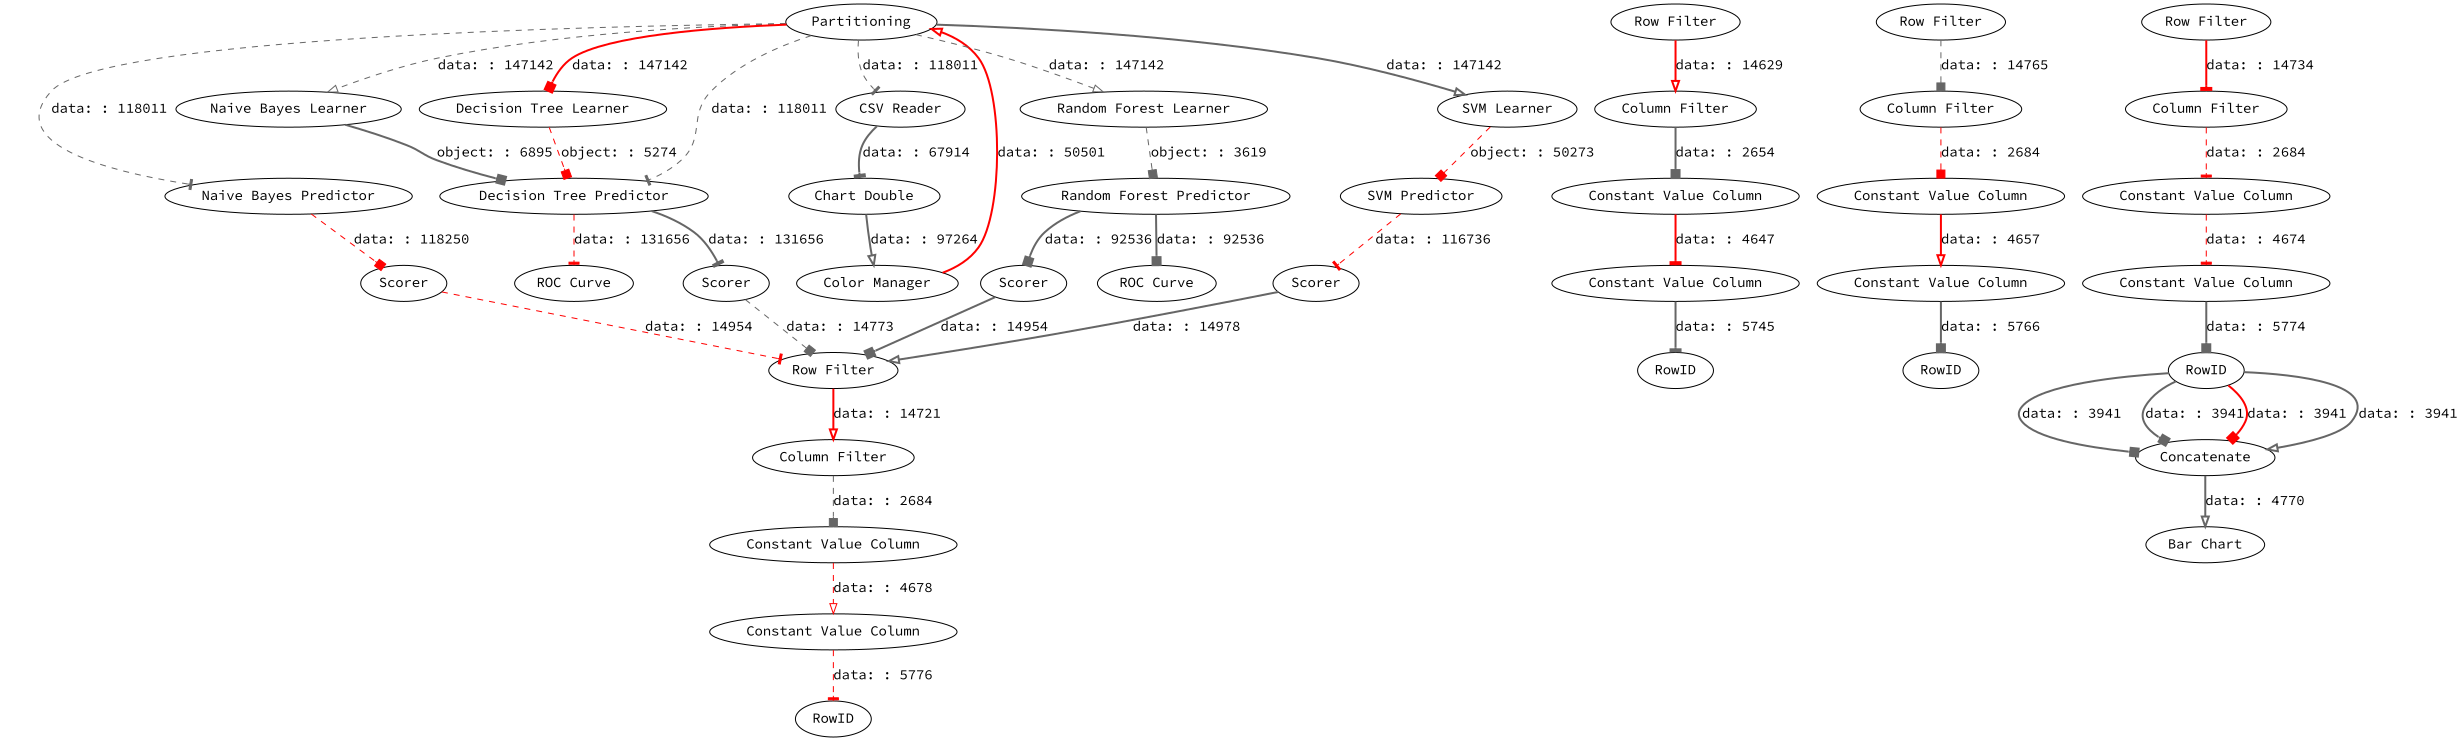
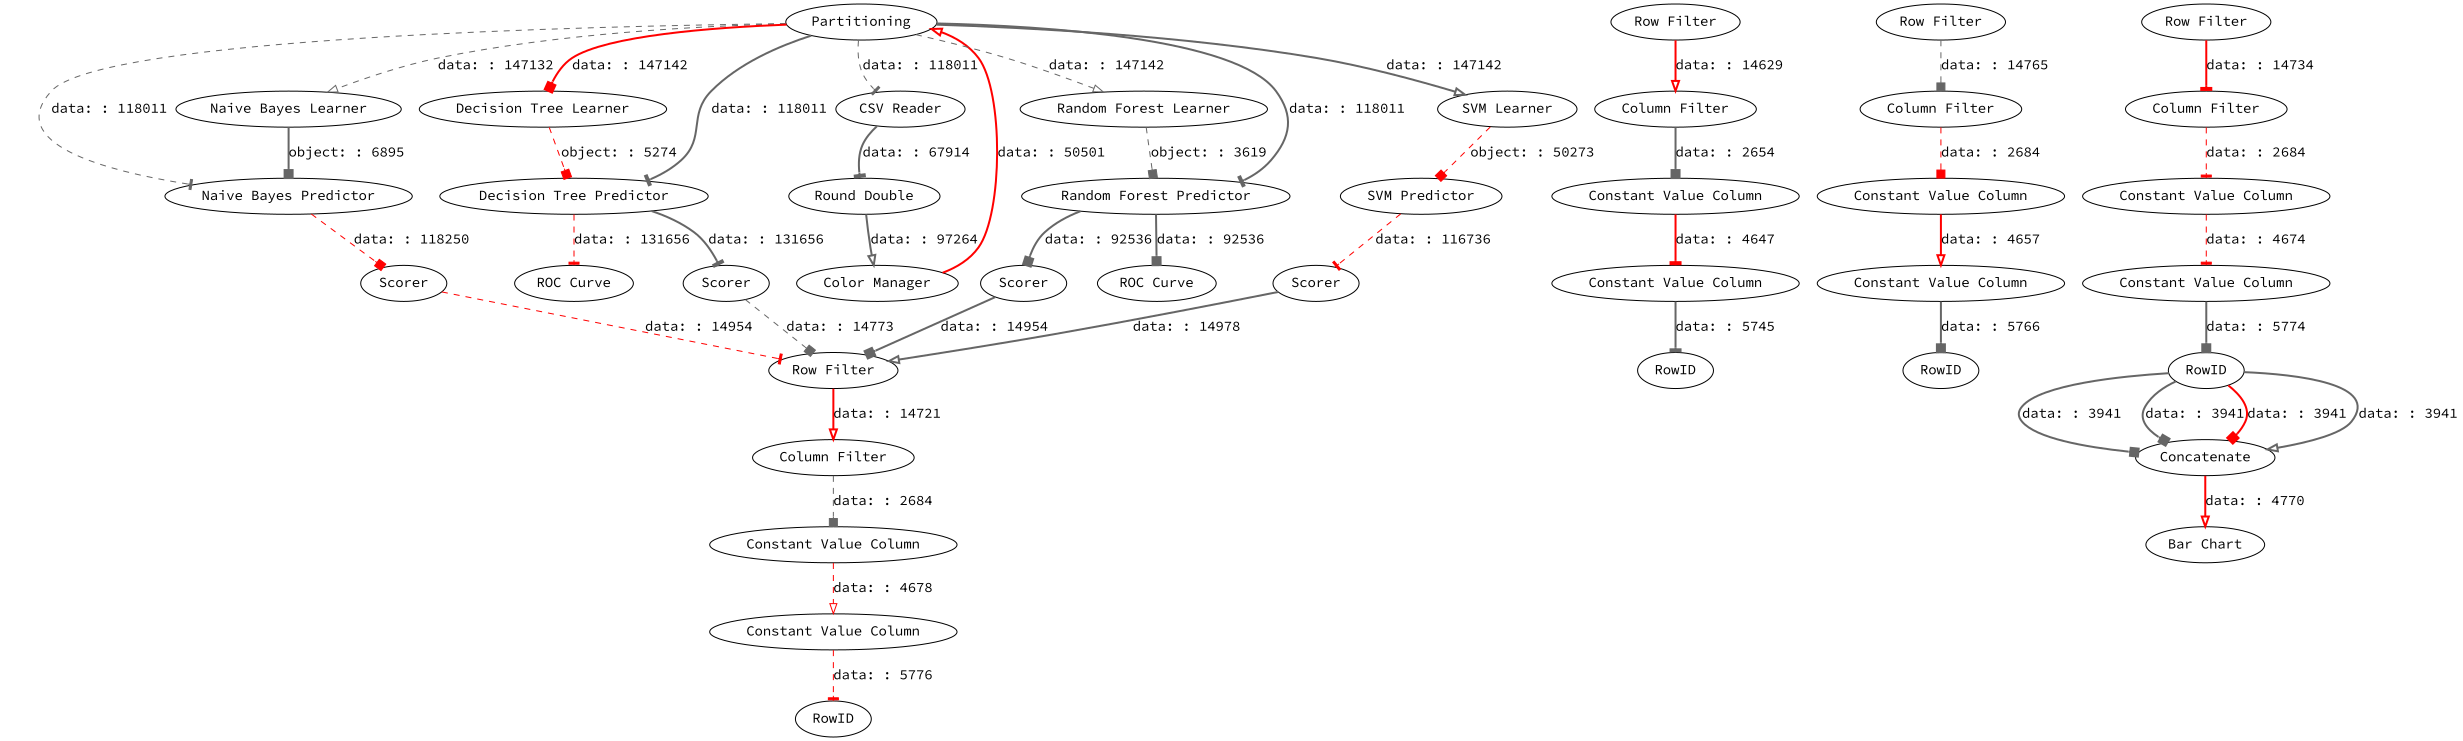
edge "Partitioning" -> "Random Forest Predictor": added, label "data: : 118011"
edge "Partitioning" -> "Naive Bayes Learner": label "data: : 147142" -> "data: : 147132"
edge "Partitioning" -> "Decision Tree Predictor": style dashed -> bold
edge "Naive Bayes Learner" -> "Decision Tree Predictor": now "Naive Bayes Learner" -> "Naive Bayes Predictor"
node "Chart Double": label "Chart Double" -> "Round Double"
edge "Concatenate" -> "Bar Chart": color gray40 -> red
